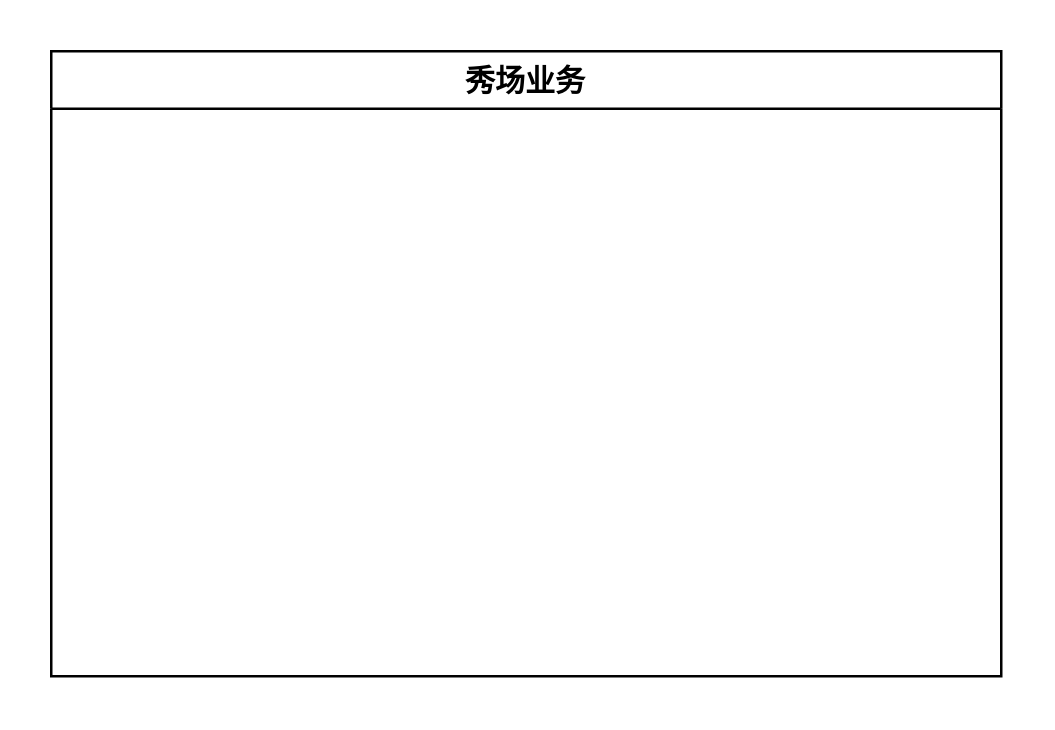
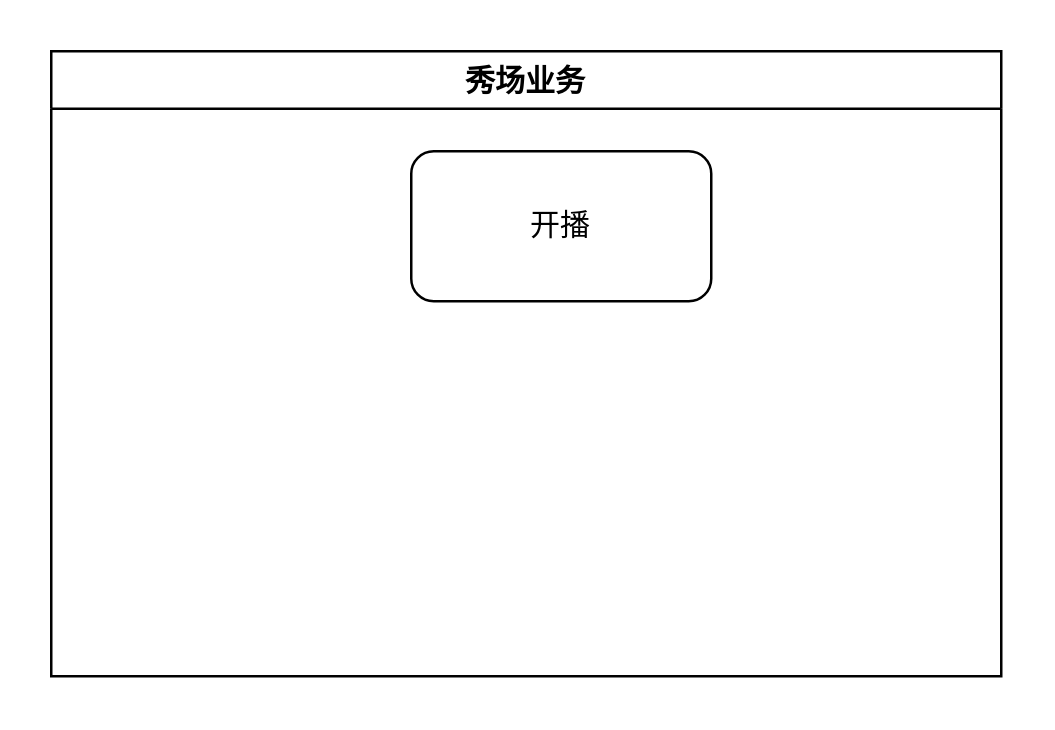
node "开播": added
